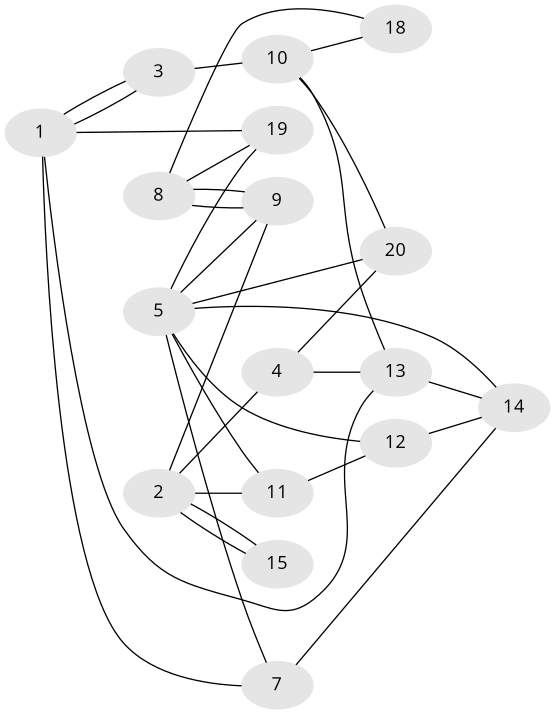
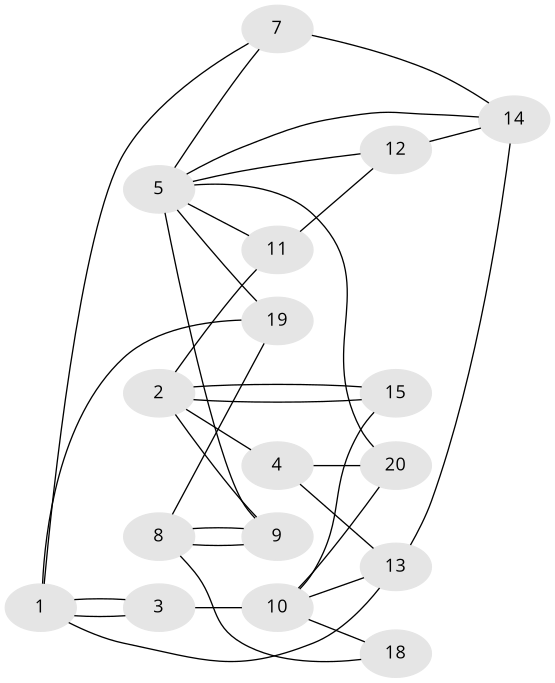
edge "15" -- "10": added
